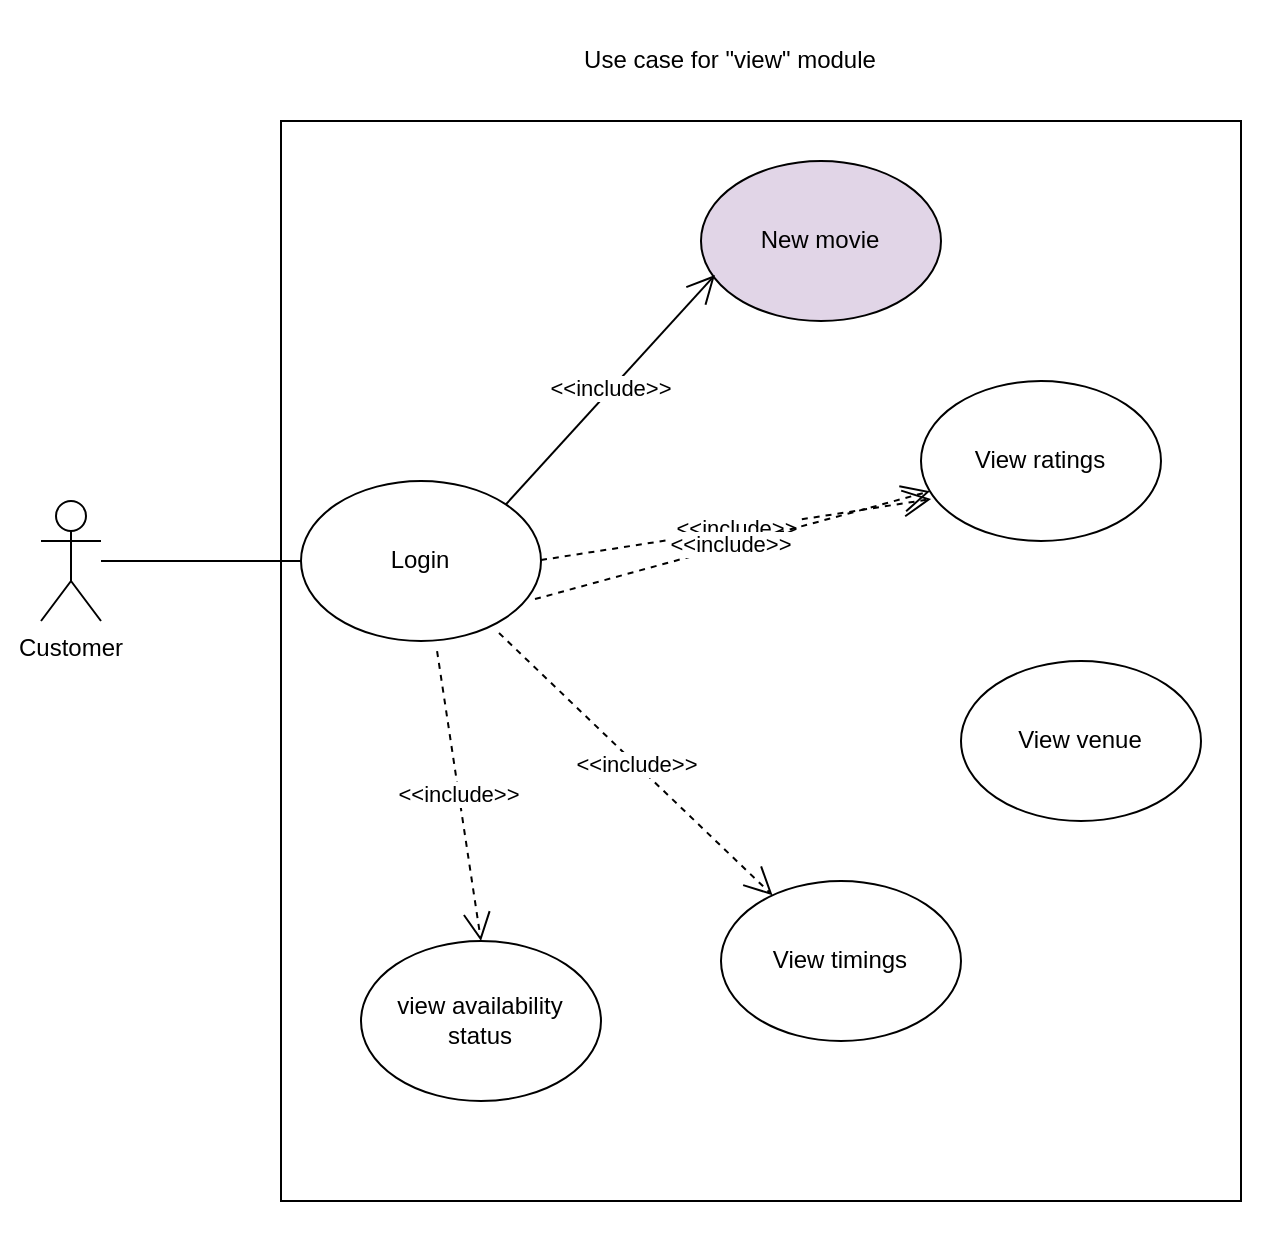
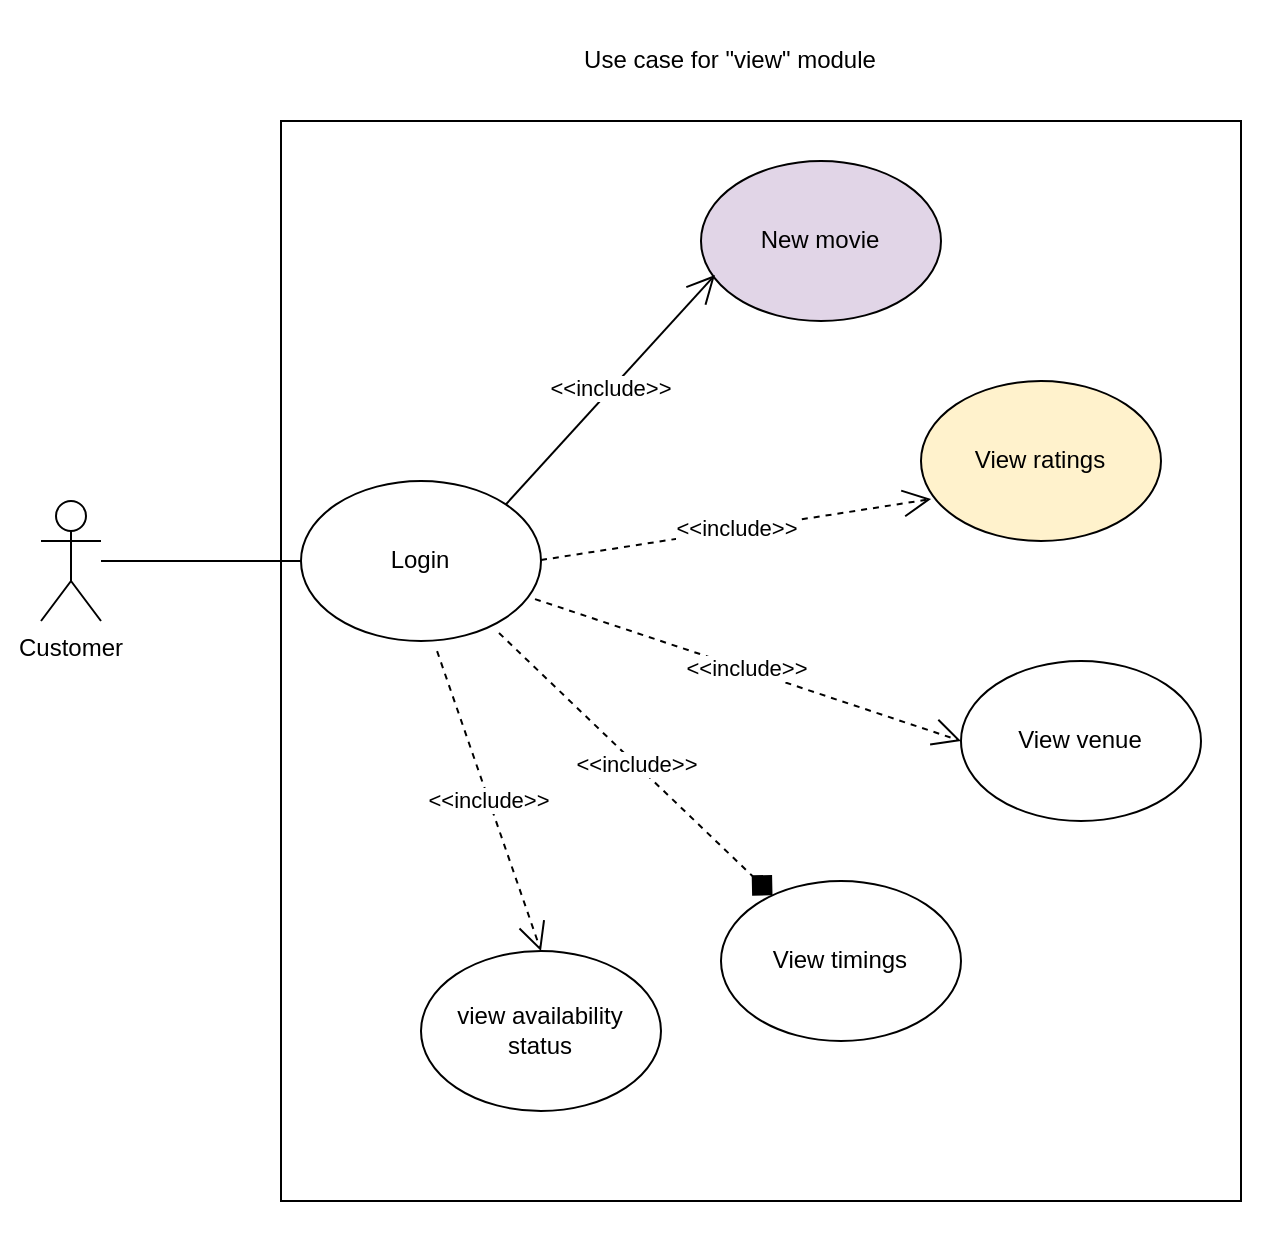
node "View ratings": fillcolor #ffffff -> #fff2cc
edge "Login" -> "View ratings": now "Login" -> "View venue"
edge "Login" -> "View timings": arrowhead open -> diamond
node "view availability status": moved (481, 1021) -> (541, 1031)
